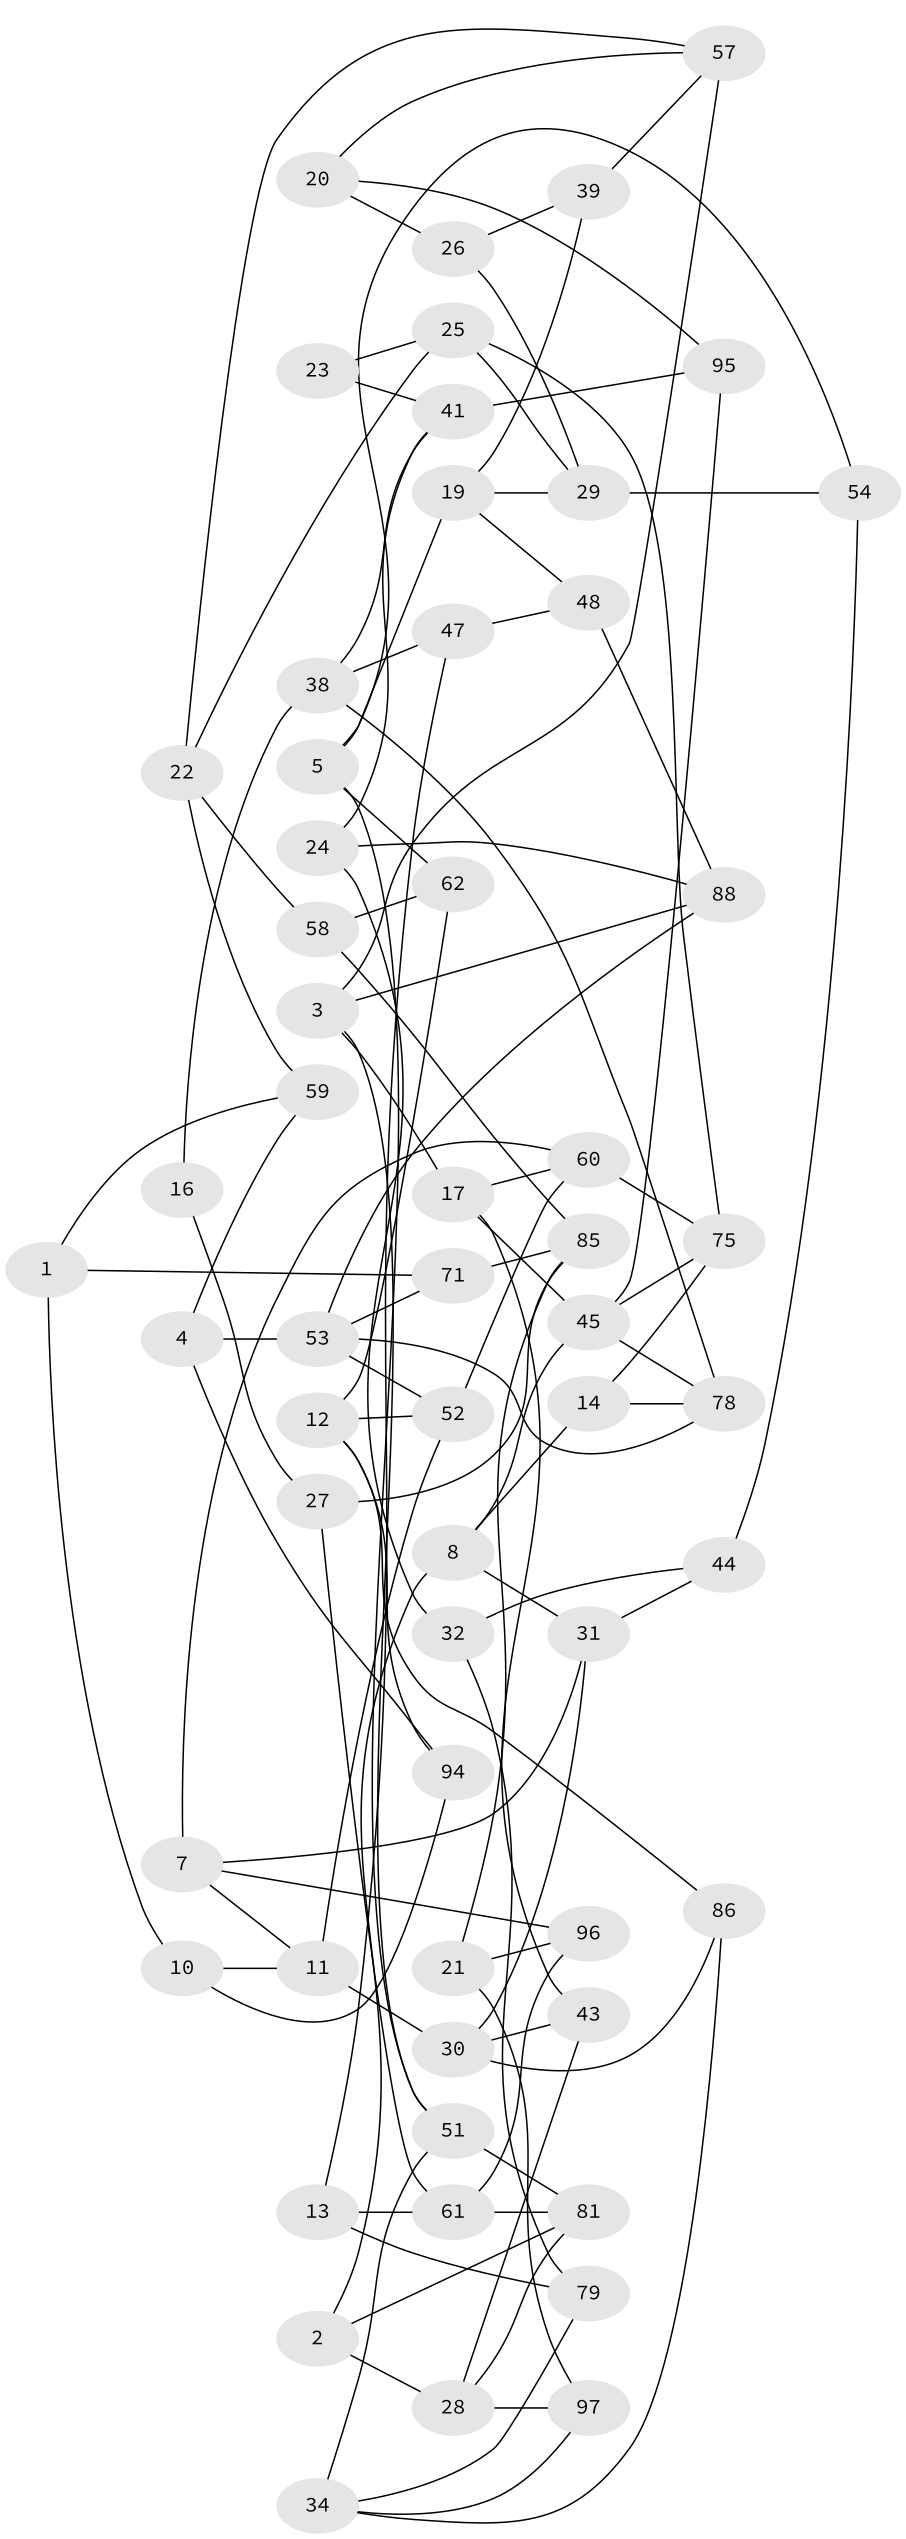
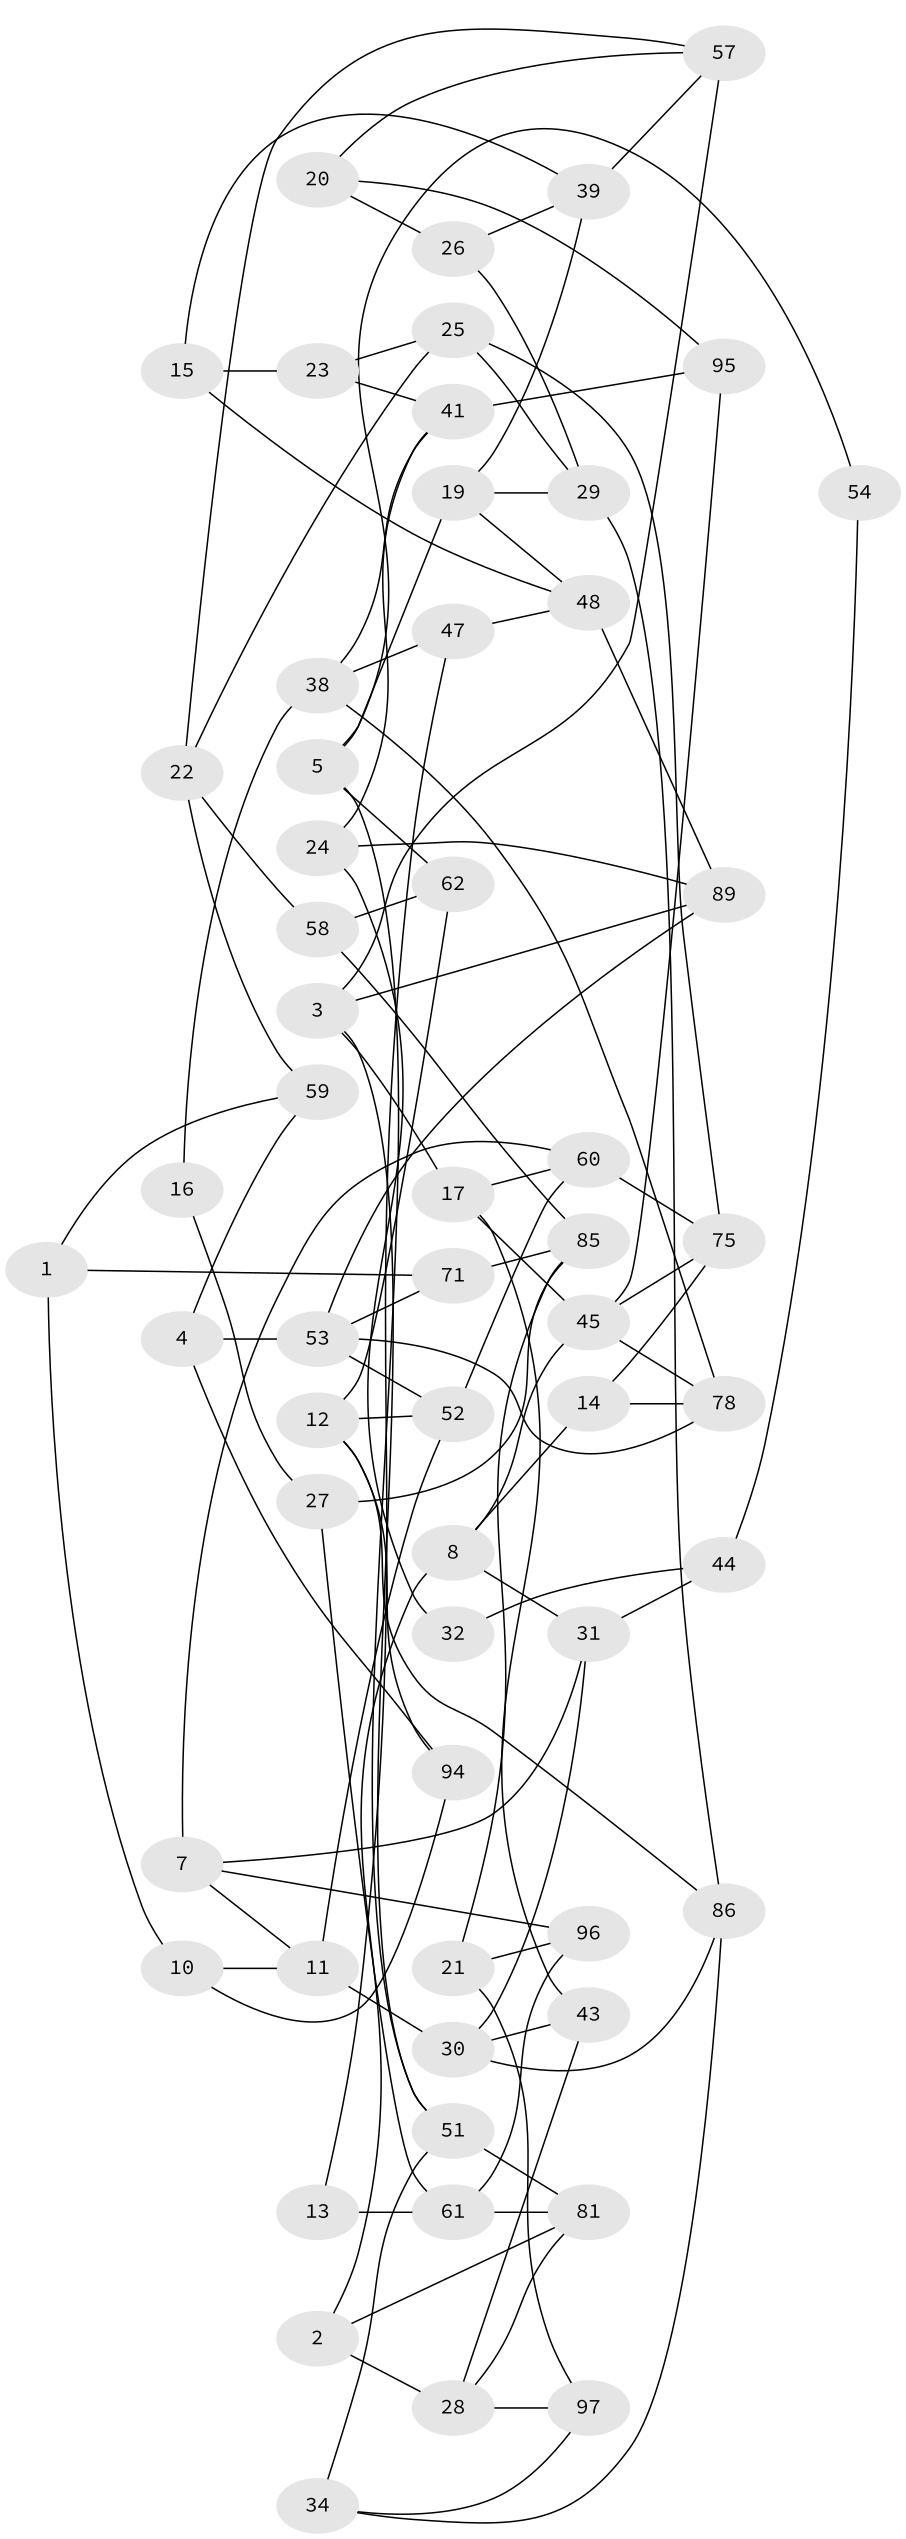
node "15": added
edge "29" -- "54": now "29" -- "86"
node "88": label "88" -> "89"
node "79": removed
